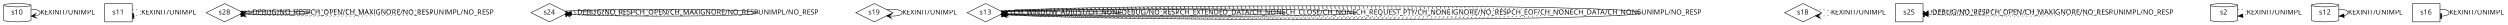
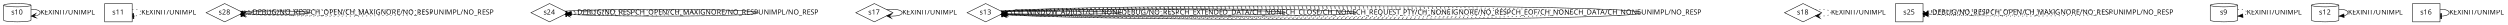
node "s19": label "s19" -> "s17"
node "s2": label "s2" -> "s9"
